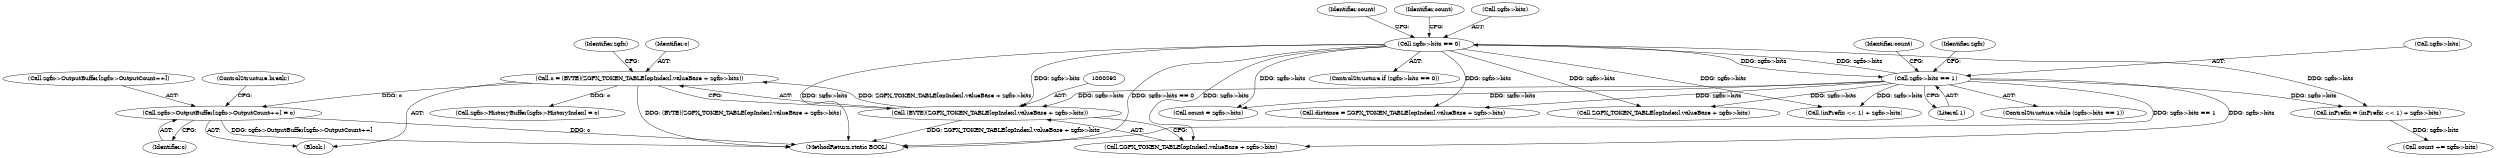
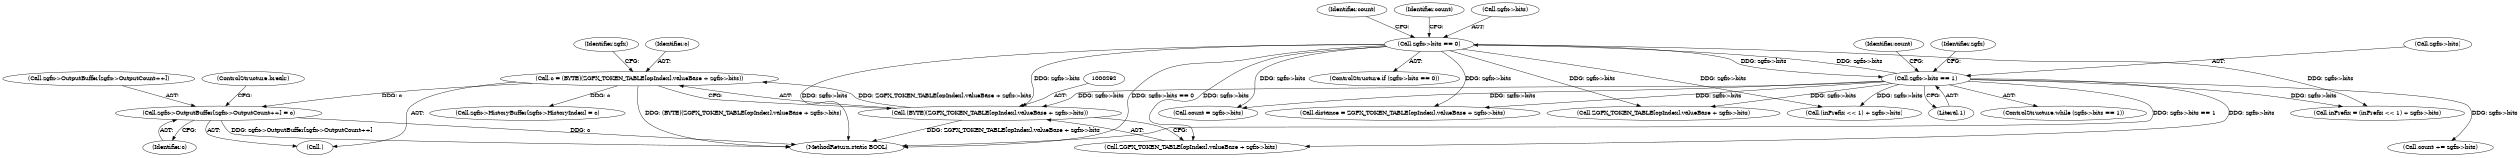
edge "(Call,inPrefix = (inPrefix << 1) + zgfx->bits)" -> "(Call,count += zgfx->bits)": now "(Call,zgfx->bits == 1)" -> "(Call,count += zgfx->bits)"
node "(Block,)": label "(Block,)" -> "(Call,)"
